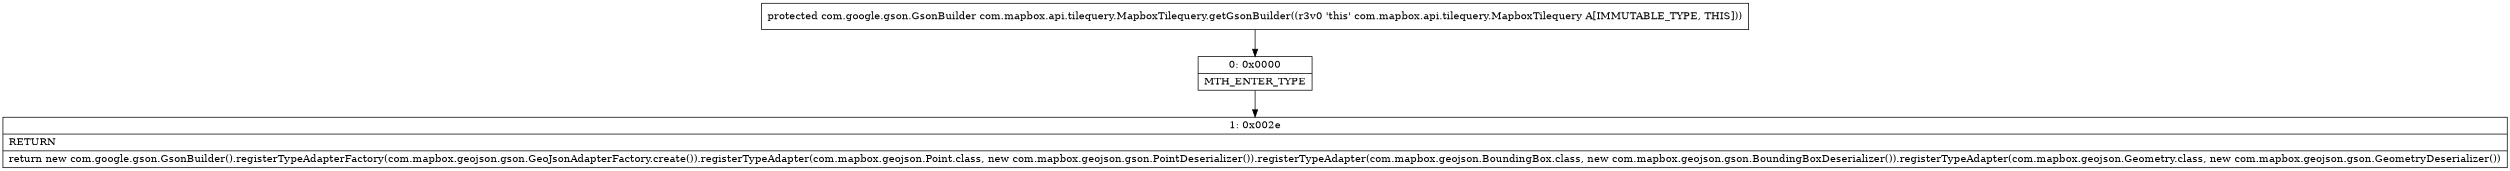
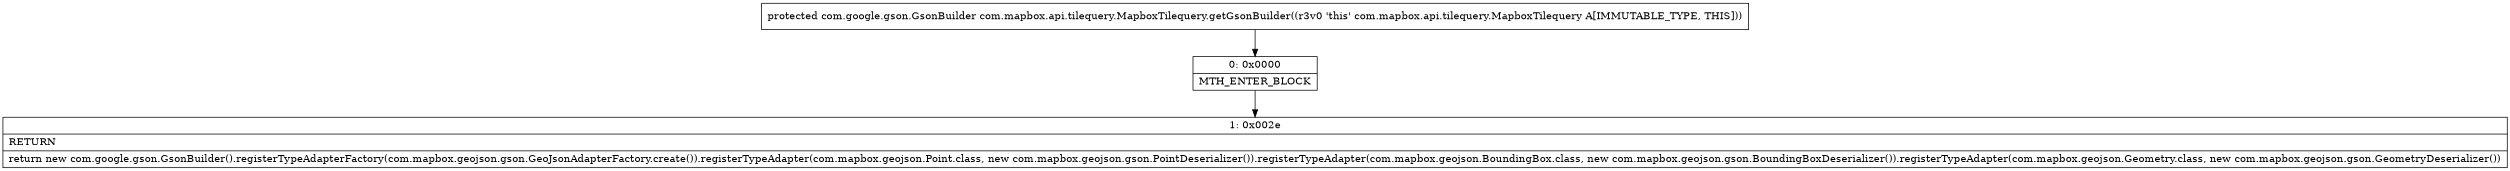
node "0: 0x0000": text "MTH_ENTER_TYPE" -> "MTH_ENTER_BLOCK"
